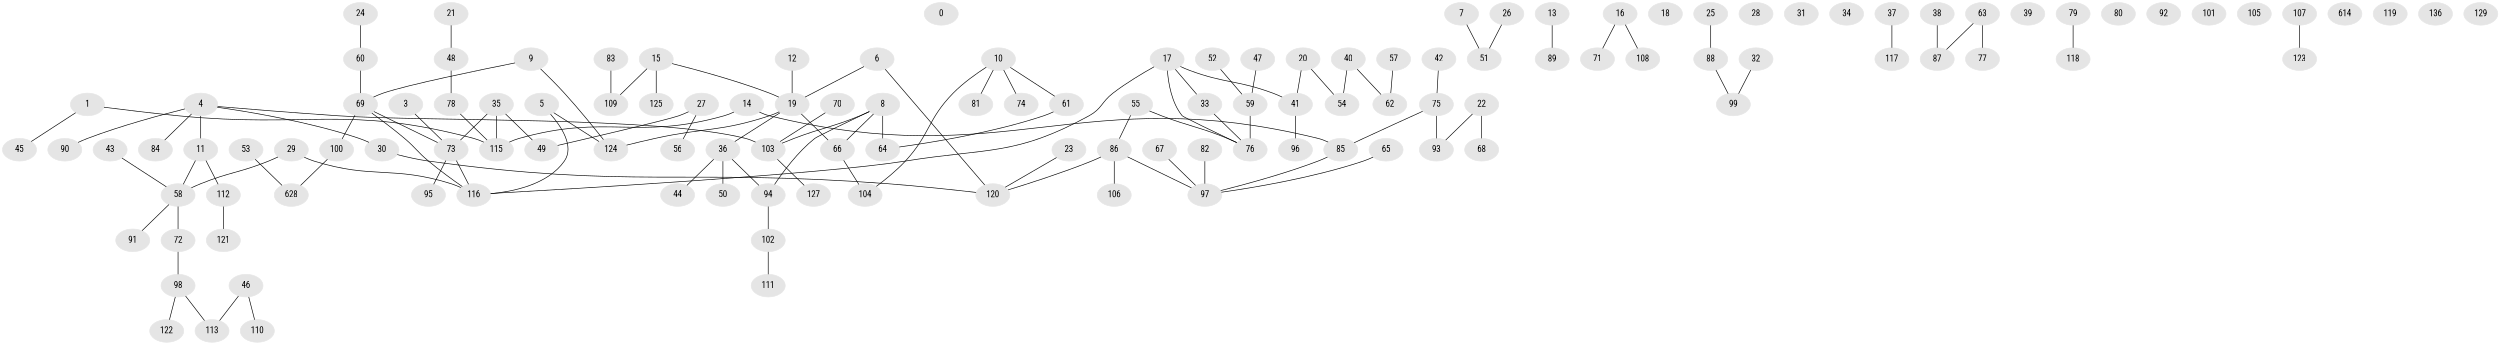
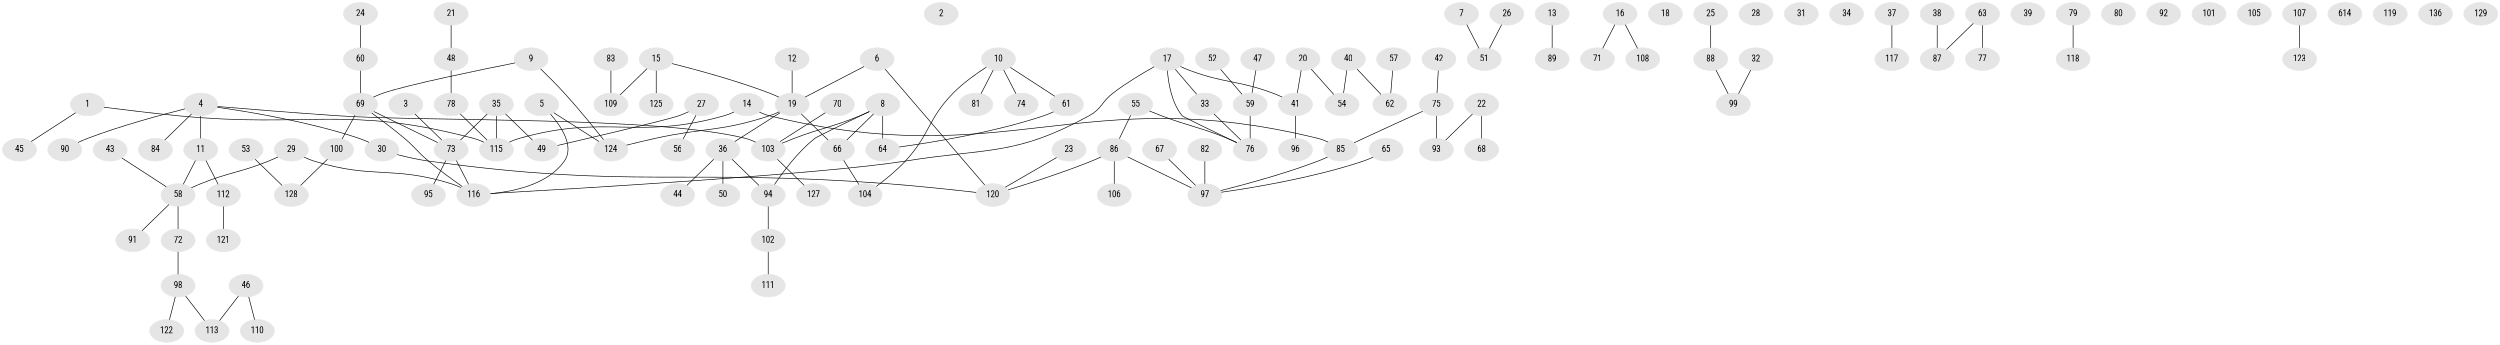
node "0": label "0" -> "2"
node "628": label "628" -> "128"
